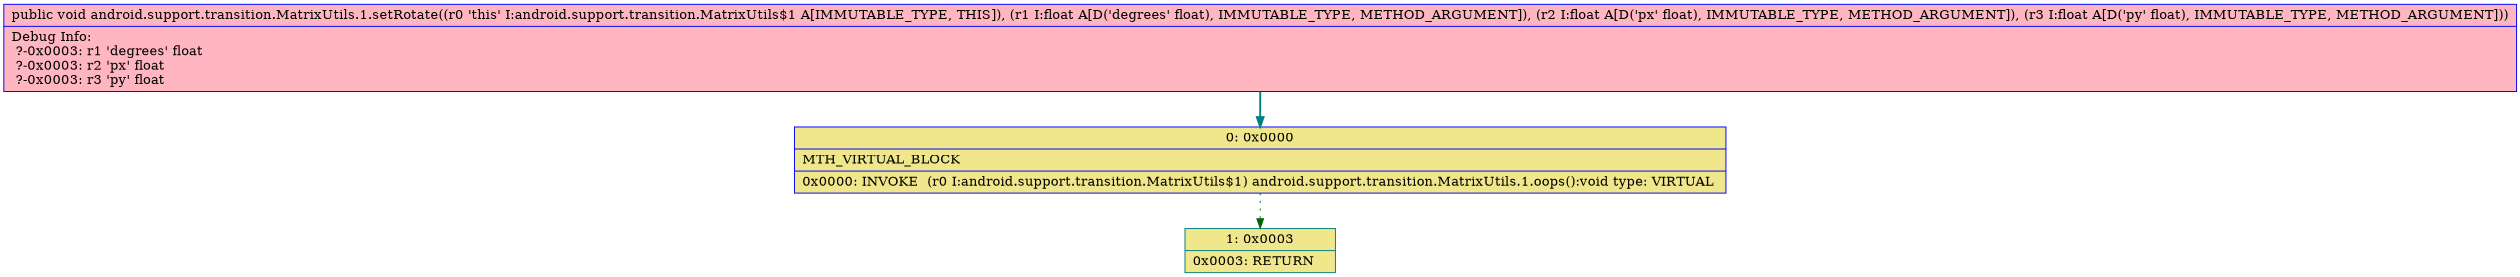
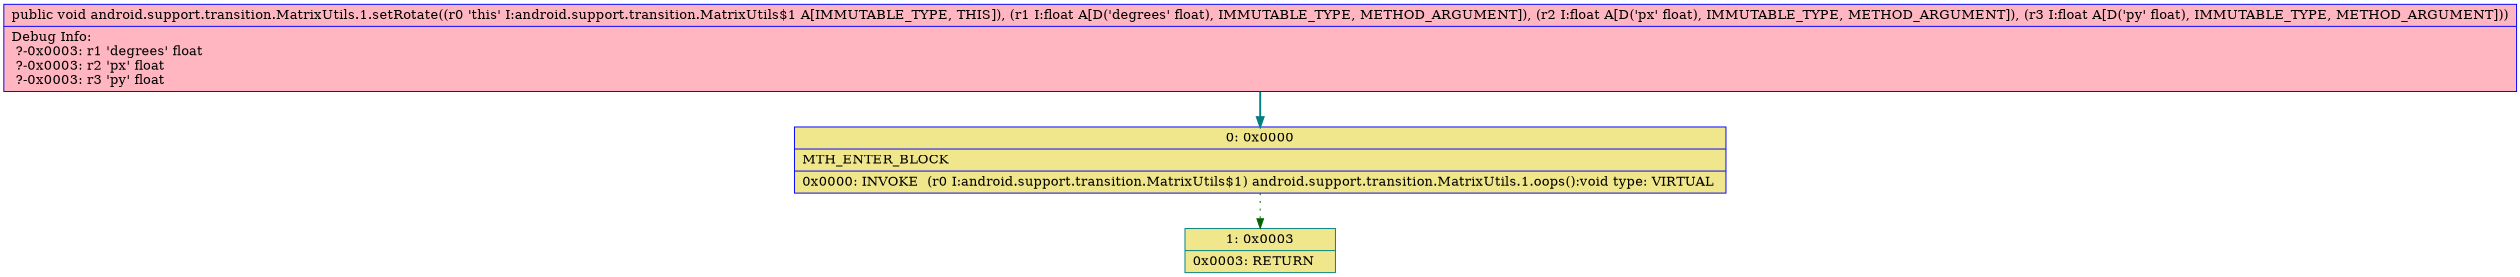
node "0: 0x0000": text "MTH_VIRTUAL_BLOCK" -> "MTH_ENTER_BLOCK"
